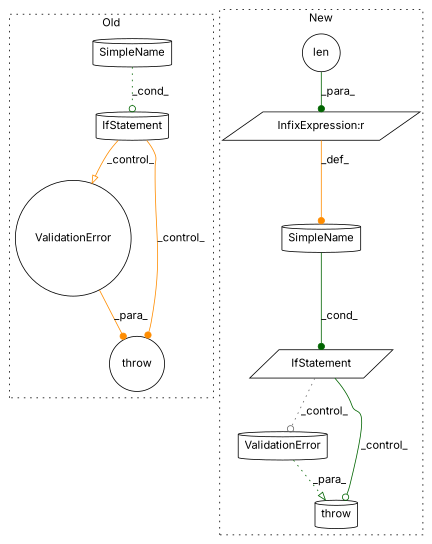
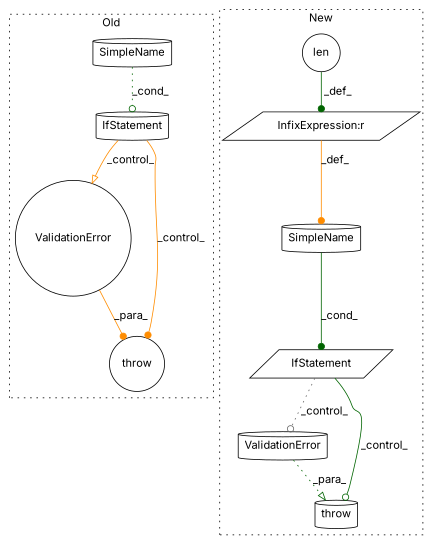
edge "len" -> "InfixExpression:r": label "_para_" -> "_def_"
